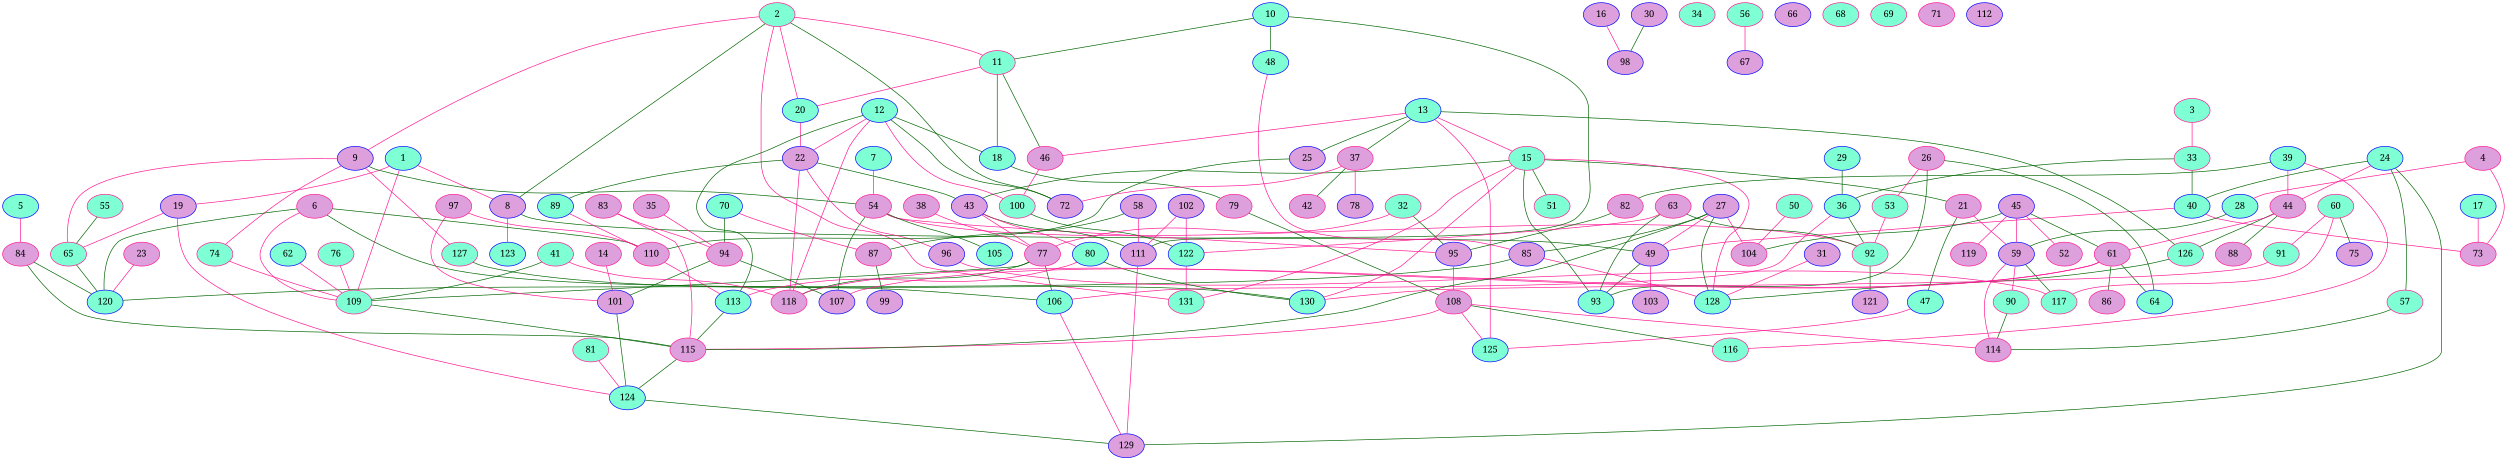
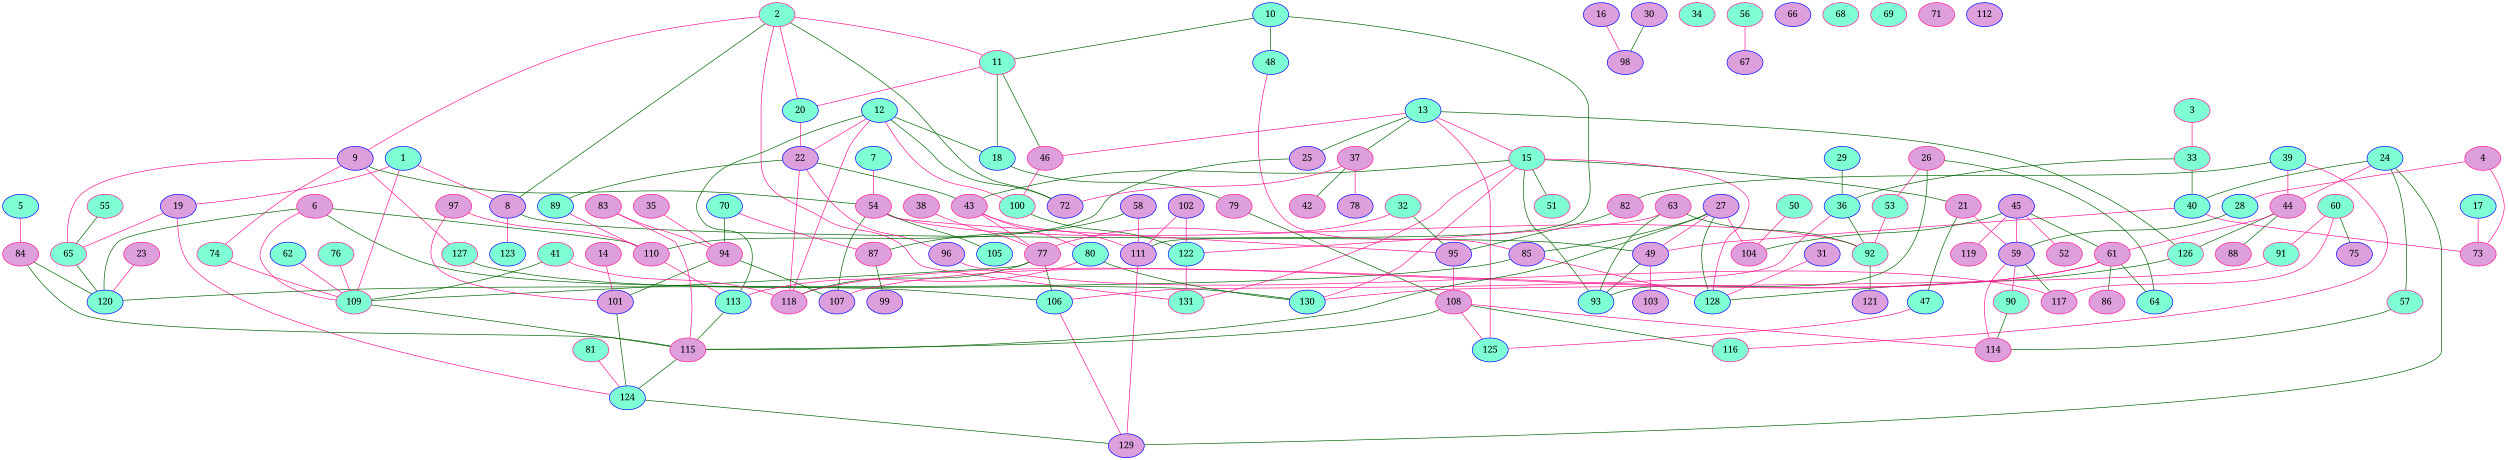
node "43": color blue -> deeppink
edge "43" -- "111": color darkgreen -> deeppink
node "117": fillcolor aquamarine -> plum
edge "108" -- "115": color deeppink -> darkgreen
